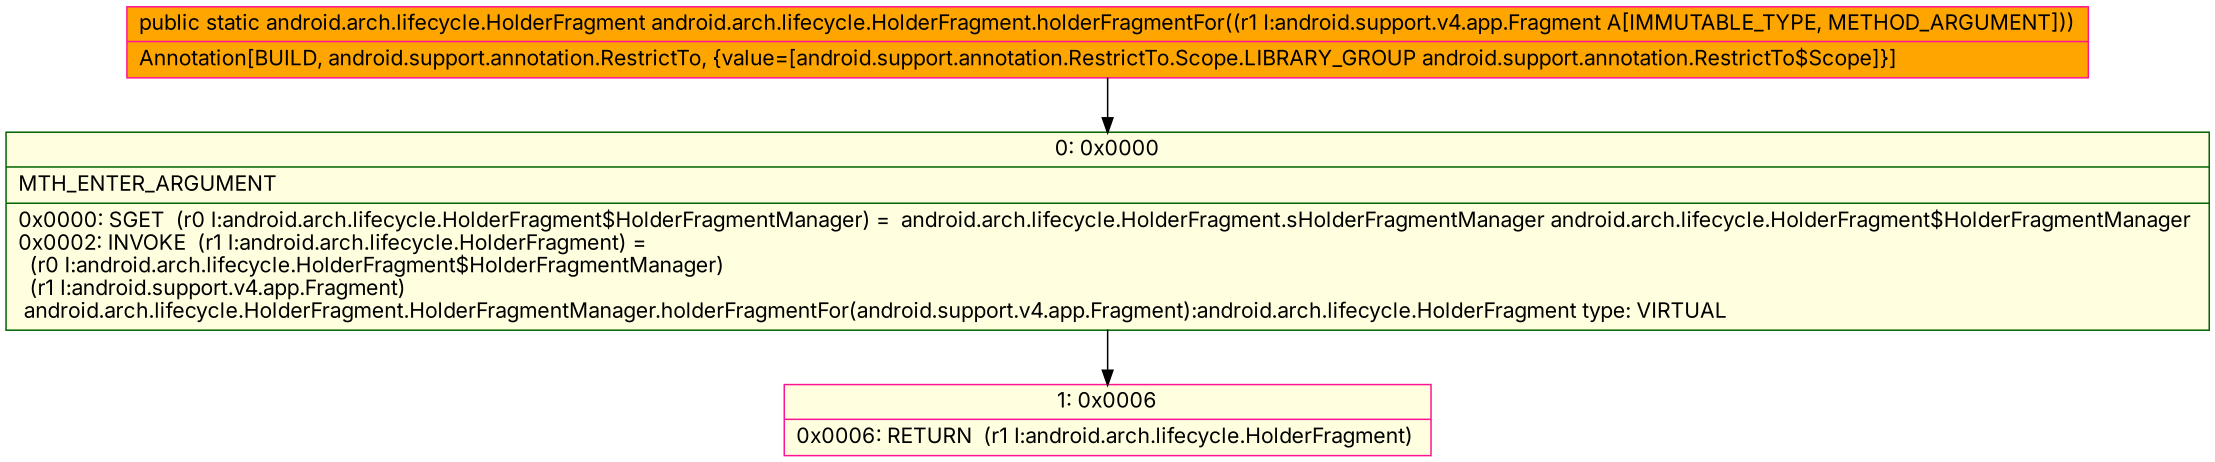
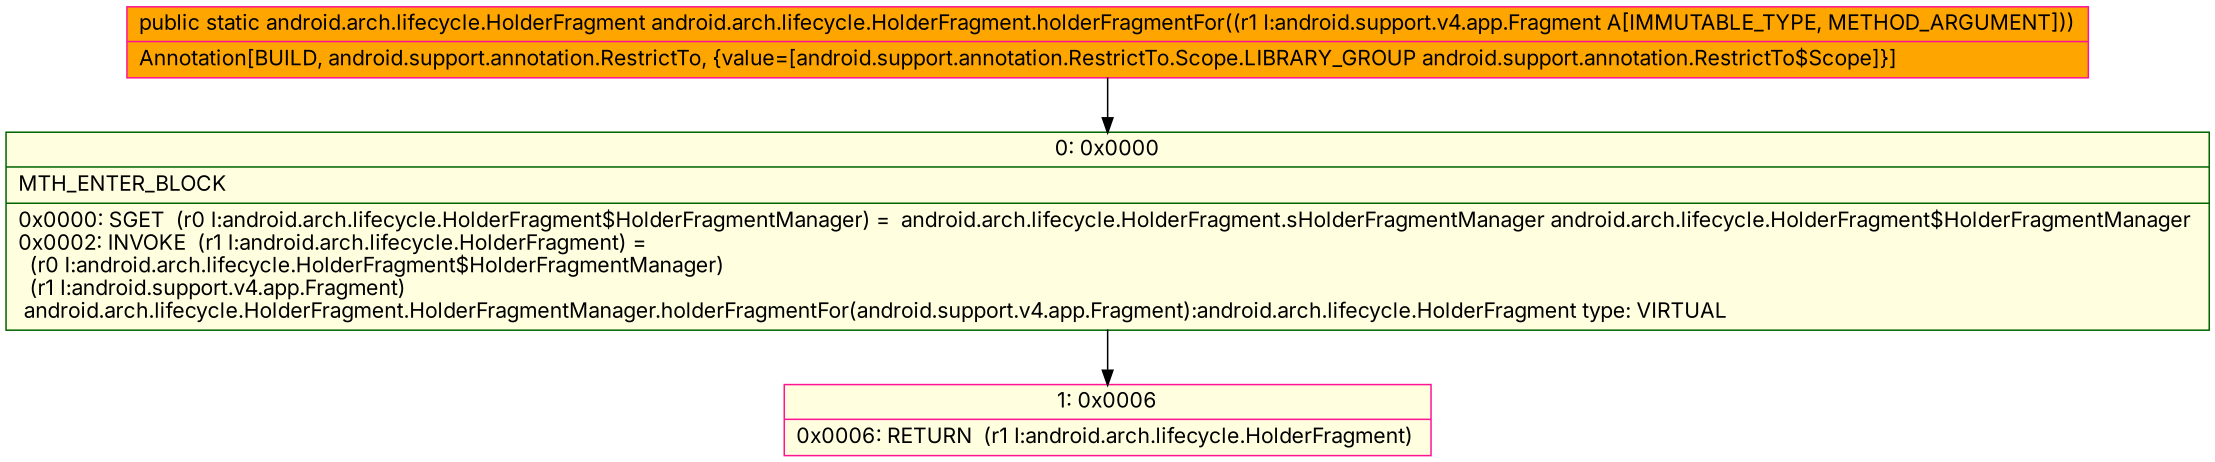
node "0: 0x0000": text "MTH_ENTER_ARGUMENT" -> "MTH_ENTER_BLOCK"
